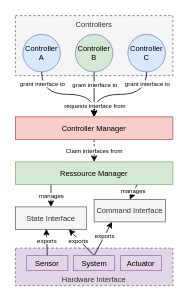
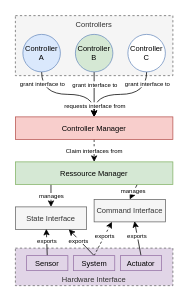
node "Controller C": fillcolor #dae8fc -> #ffffff
edge "System" -> "Command Interface": style solid -> dashed
edge "Actuator" -> "Command Interface": added, label "exports"
